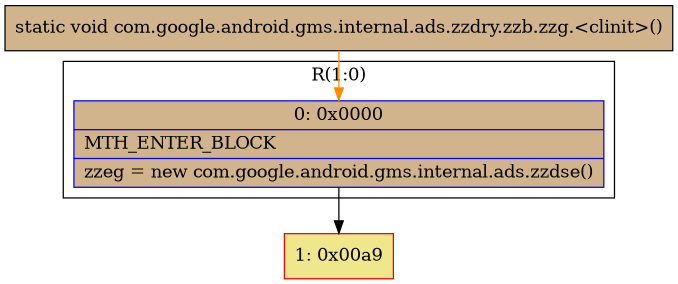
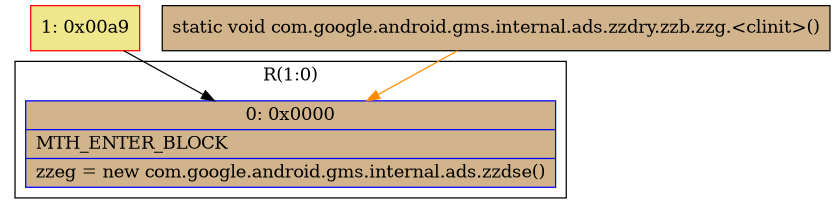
edge "0: 0x0000" -> "1: 0x00a9": reversed
